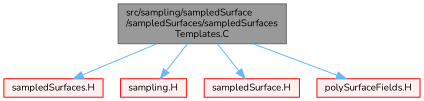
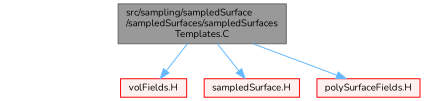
node "sampledSurfaces.H": removed
node "sampling.H": label "sampling.H" -> "volFields.H"
